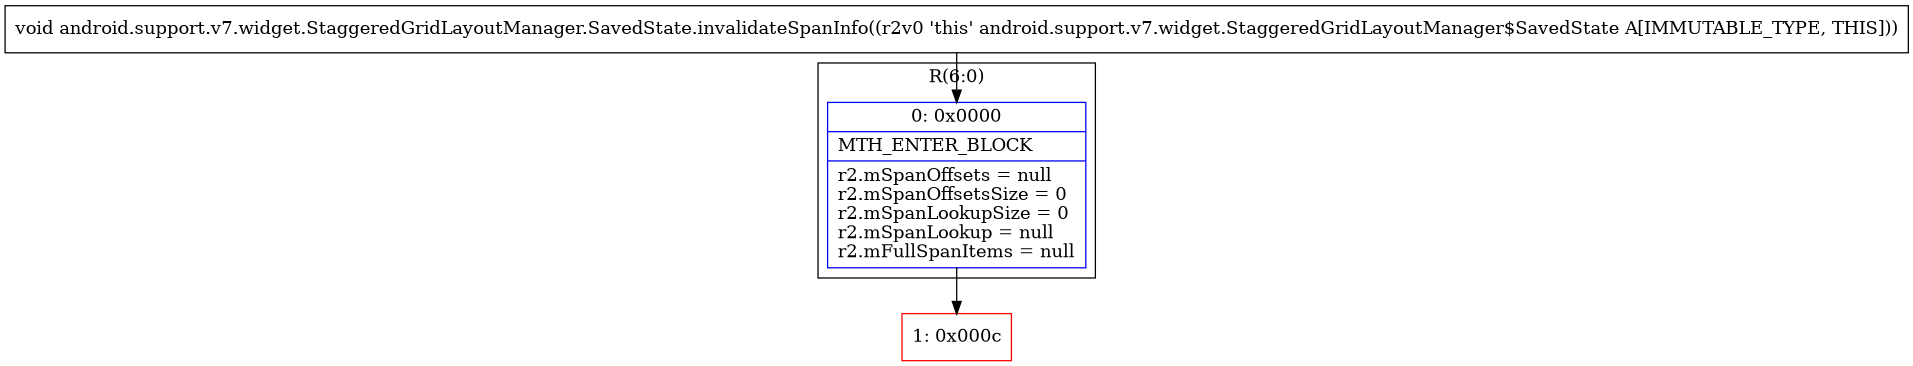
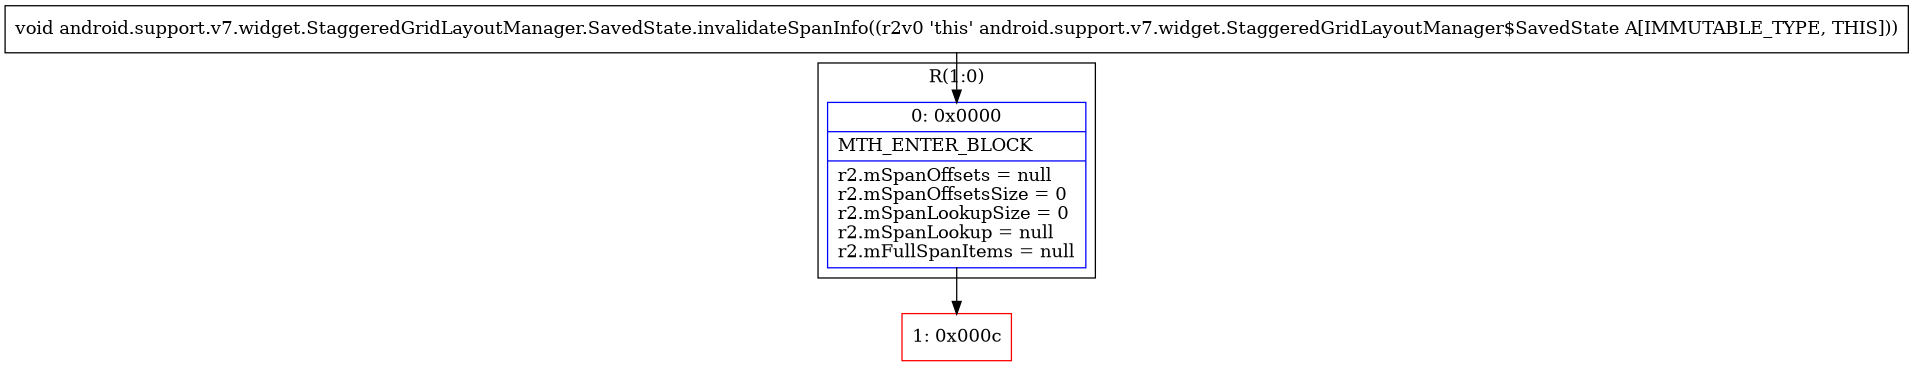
cluster "R(6:0)": label "R(6:0)" -> "R(1:0)"
